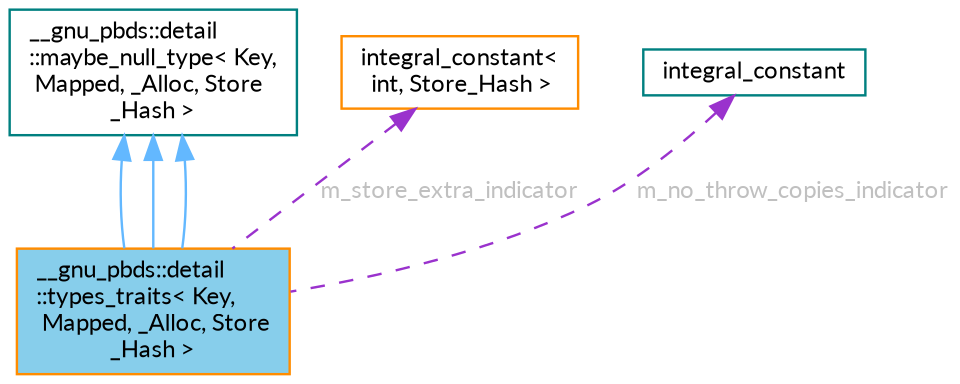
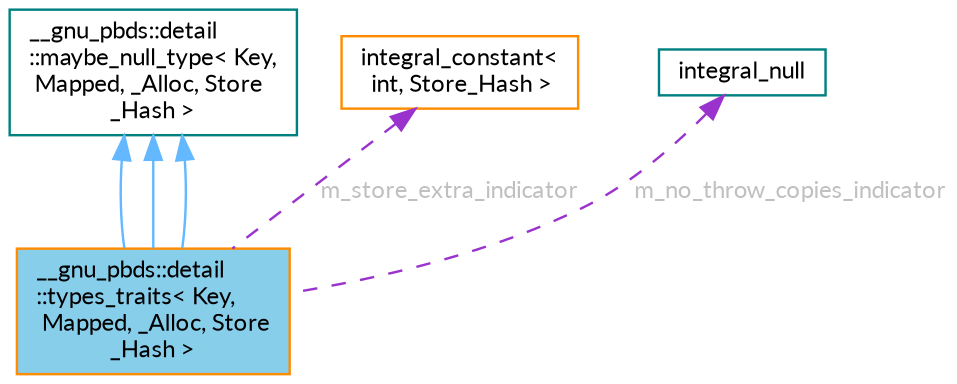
node "integral_constant": label "integral_constant" -> "integral_null"
